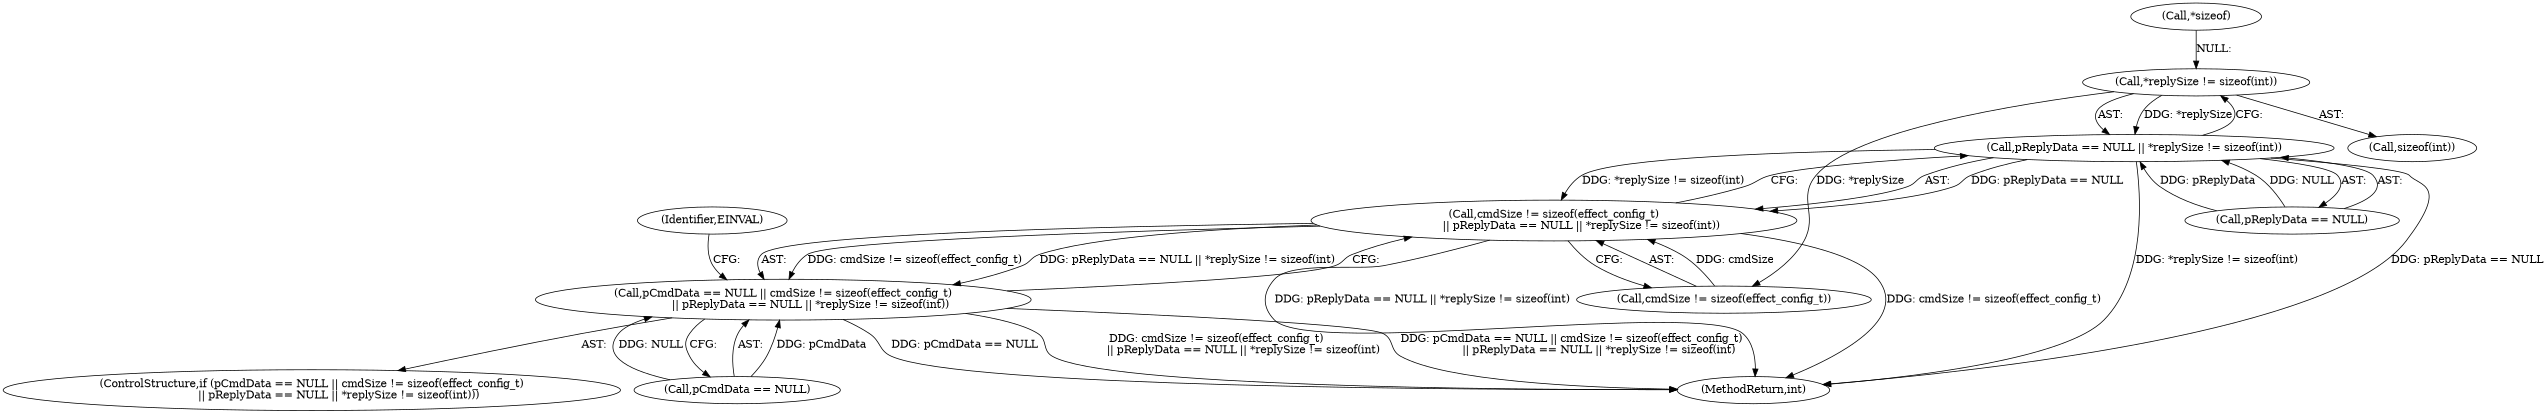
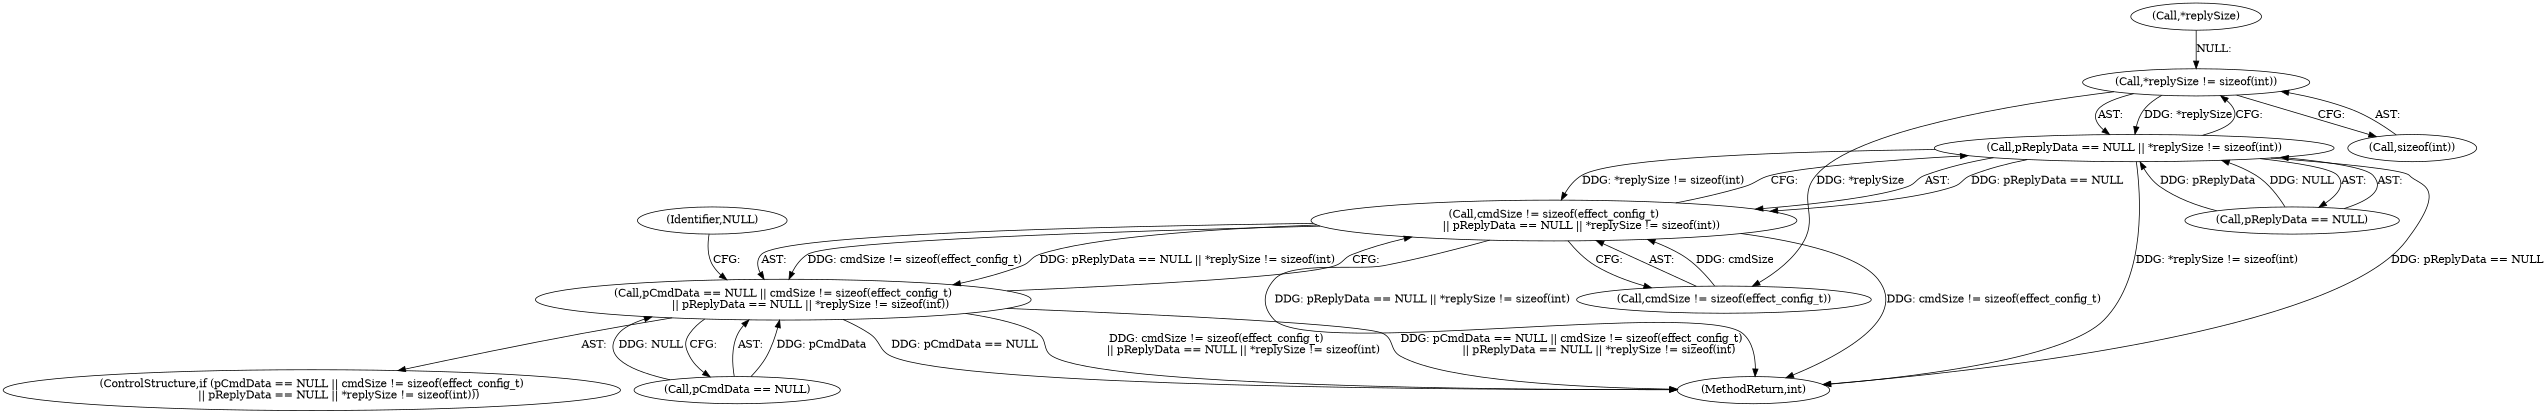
node "(Call,*sizeof)": label "(Call,*sizeof)" -> "(Call,*replySize)"
edge "(Call,sizeof(int))" -> "(Call,*replySize != sizeof(int))": added, label "AST:"
edge "(Call,*replySize != sizeof(int))" -> "(Call,sizeof(int))": label "AST: " -> "CFG: "
node "(Identifier,EINVAL)": label "(Identifier,EINVAL)" -> "(Identifier,NULL)"
